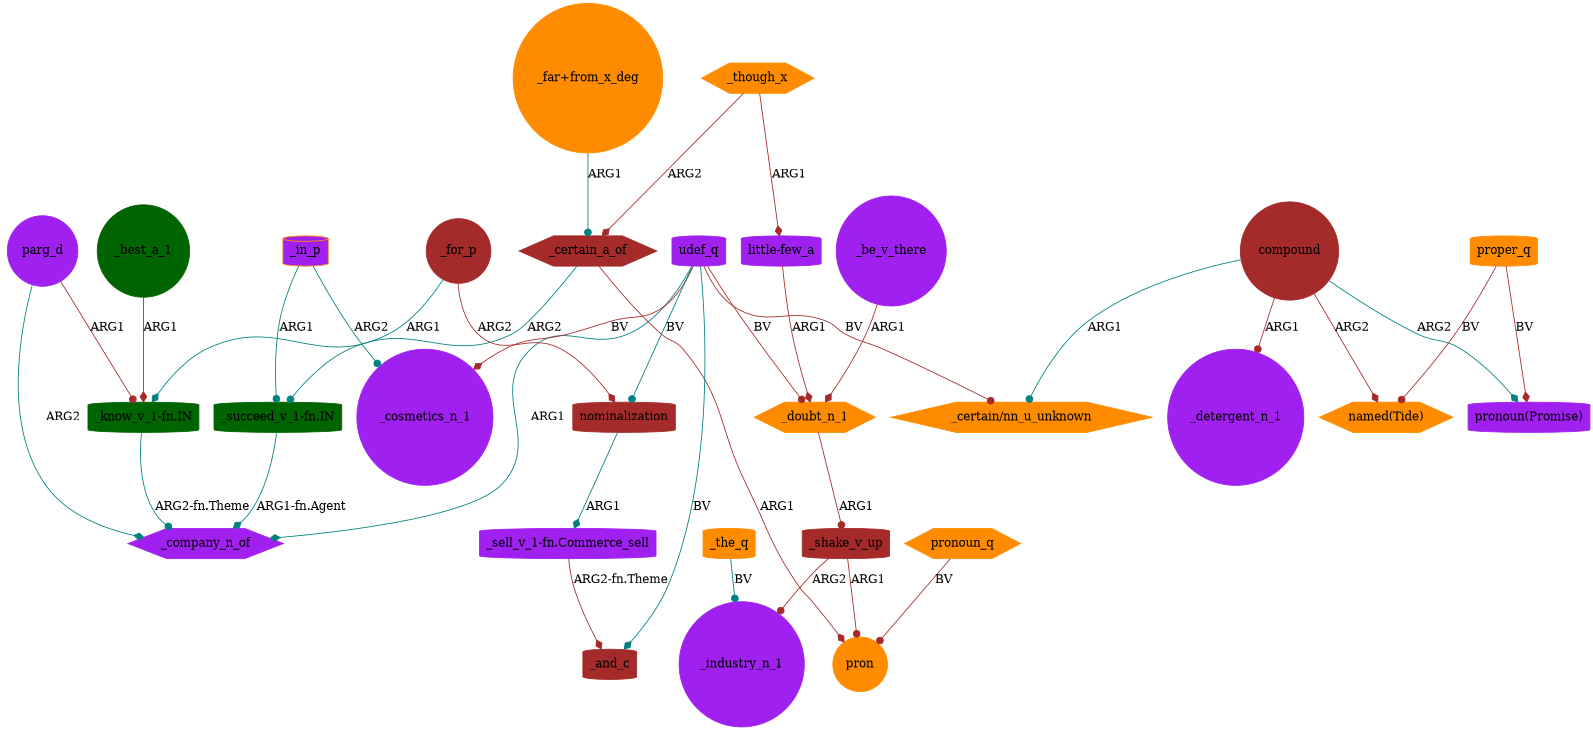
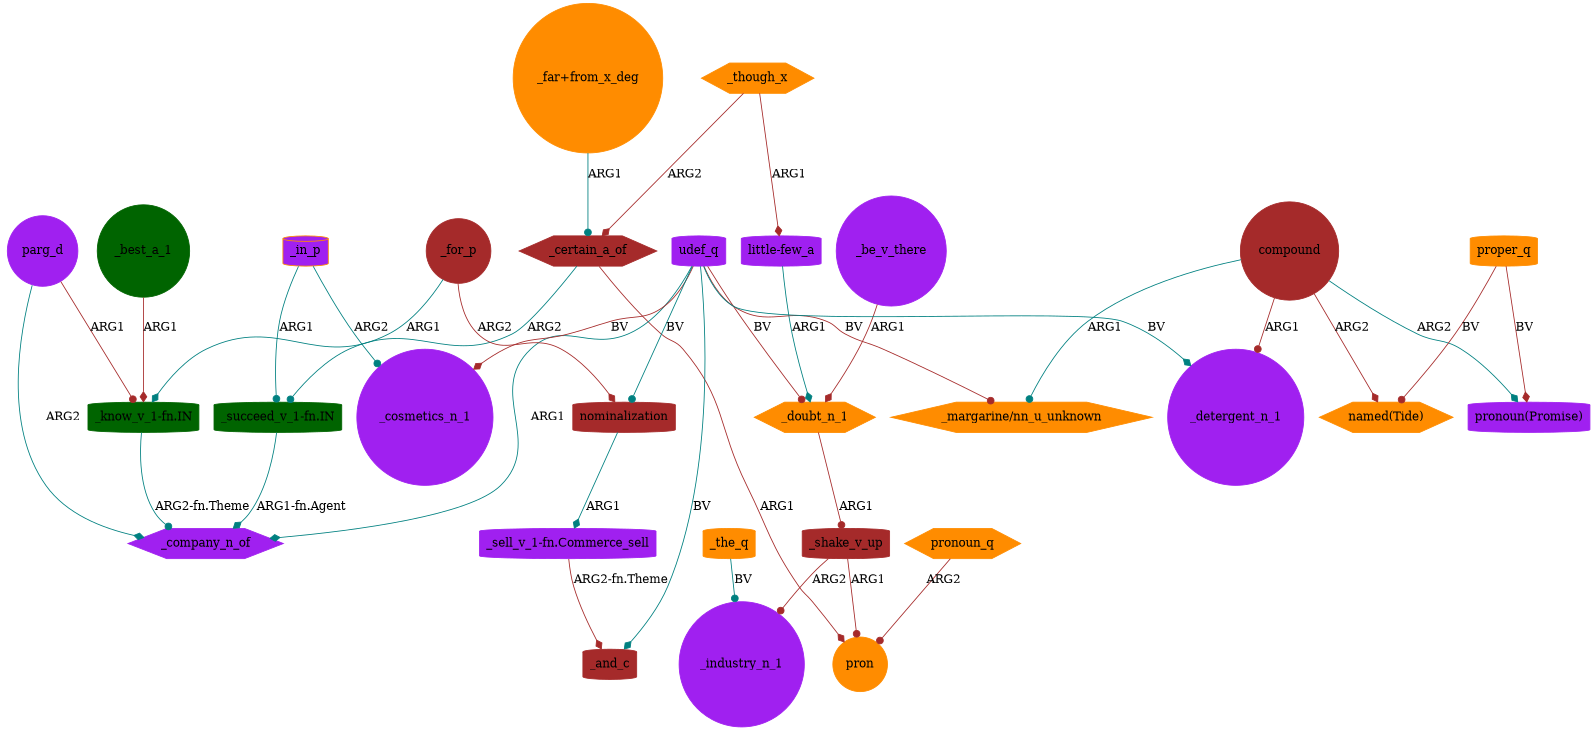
edge "udef_q" -> "_detergent_n_1": added, label "BV"
edge "little-few_a" -> "_doubt_n_1": color brown -> teal
node "_certain/nn_u_unknown": label "_certain/nn_u_unknown" -> "_margarine/nn_u_unknown"
edge "pronoun_q" -> "pron": label "BV" -> "ARG2"
